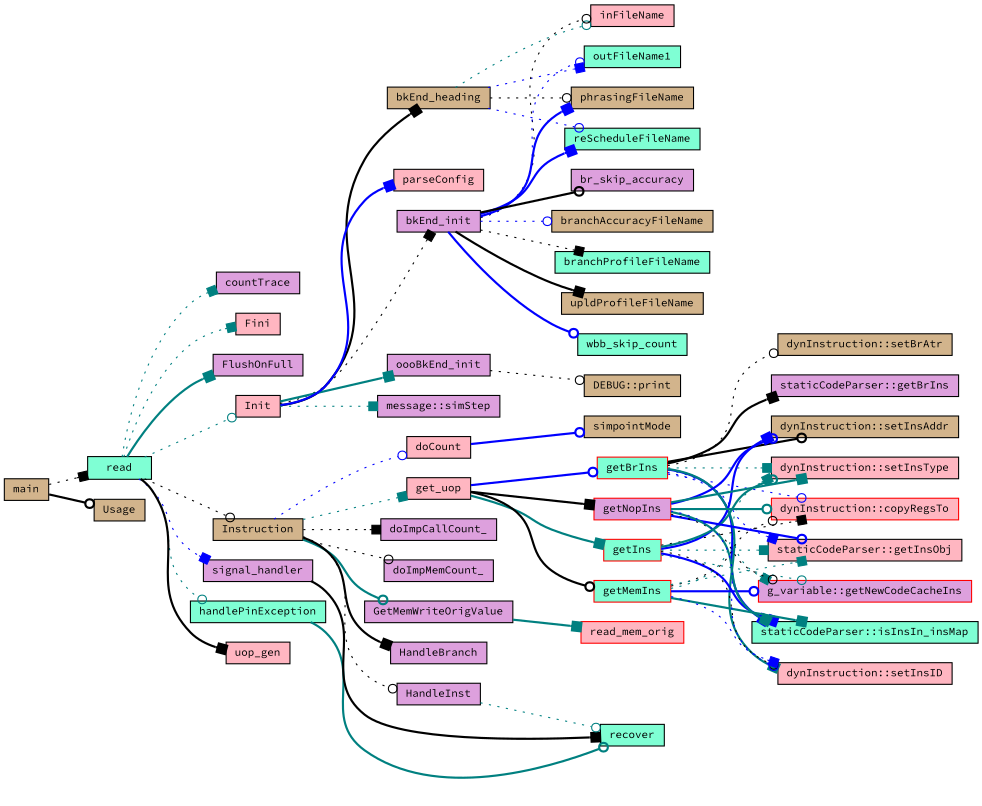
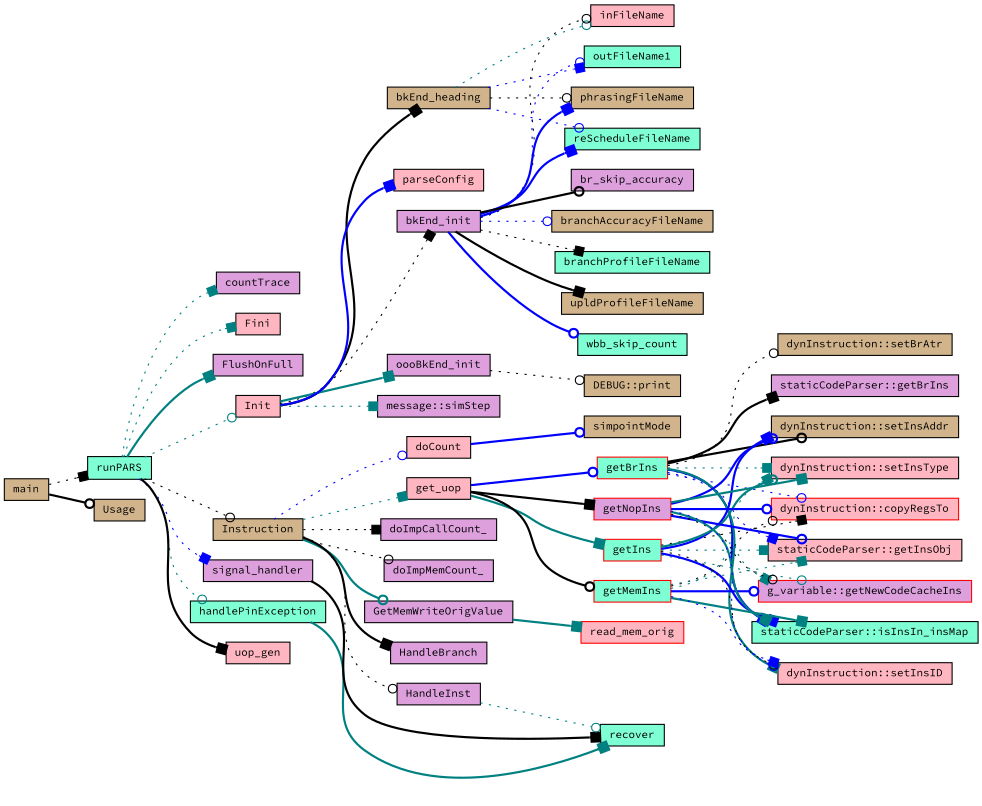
node "read": label "read" -> "runPARS"
edge "getNopIns" -> "dynInstruction::copyRegsTo": color teal -> blue
edge "handlePinException" -> "recover": arrowhead odot -> box
